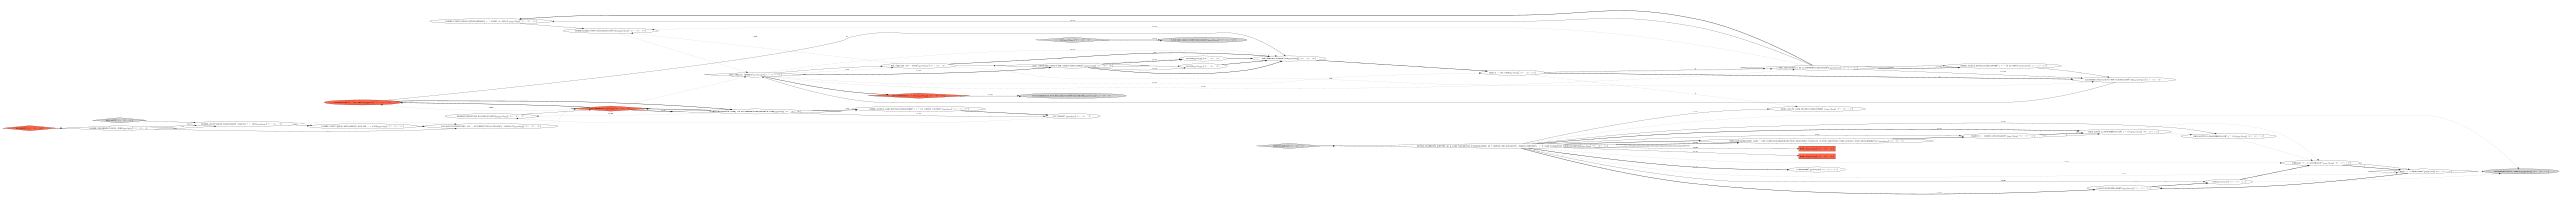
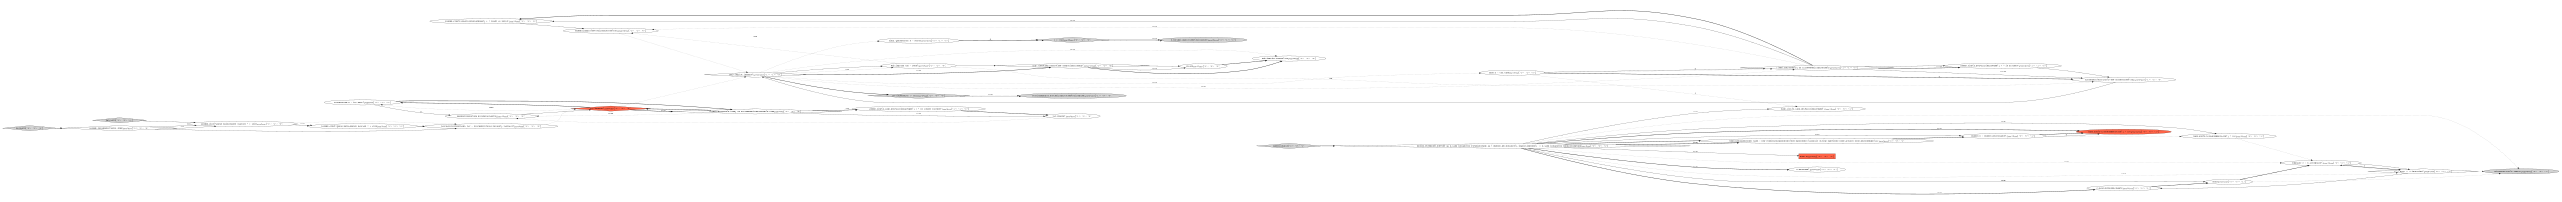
node "final QueueSorter s = sorter@@@27@@@['0', '1', '0']": added
edge "BlockedItem p = itr.next()@@@6@@@['1', '1', '0']" -> "waitingList.remove(top)@@@16@@@['1', '1', '0']": now "BlockedItem p = itr.next()@@@6@@@['1', '1', '0']" -> "makeBuildable(new BuildableItem(p))@@@10@@@['1', '1', '0']"
edge "WaitingItem top = peek()@@@14@@@['1', '1', '0']" -> "waitingList.remove(top)@@@16@@@['1', '1', '0']": removed, label "top"
node "return@@@15@@@['0', '1', '0']": removed
edge "waitingList.remove(top)@@@16@@@['1', '1', '0']" -> "Task p = top.task@@@17@@@['1', '1', '0']": removed
node "sortingHandler != null@@@27@@@['1', '0', '0']": fillcolor tomato -> lightgray
node "BlockedItem p = itr.next()@@@6@@@['1', '1', '0']": fillcolor tomato -> white
edge "hash.add(h,h.getNumExecutors() * 100)@@@11@@@['0', '0', '1']" -> "Computer c = n.toComputer()@@@14@@@['0', '0', '1']": now "c == null || c.isOffline()@@@15@@@['0', '0', '1']" -> "Computer c = n.toComputer()@@@14@@@['0', '0', '1']"
node "maintain['0', '1', '0']": fillcolor tomato -> lightgray
node "hash.add(h,h.getNumExecutors() * 100)@@@11@@@['0', '0', '1']": fillcolor white -> tomato
edge "hash.add(h,h.getNumExecutors() * 100)@@@11@@@['0', '0', '1']" -> "hash.add(n,n.getNumExecutors() * 100)@@@12@@@['0', '0', '1']": now "Hudson h = Hudson.getInstance()@@@10@@@['0', '0', '1']" -> "hash.add(n,n.getNumExecutors() * 100)@@@12@@@['0', '0', '1']"
node "Node n@@@12@@@['0', '0', '1']": removed
edge "c == null || c.isOffline()@@@15@@@['0', '0', '1']" -> "c.startFlyWeightTask(p)@@@16@@@['0', '0', '1']": style bold -> solid
